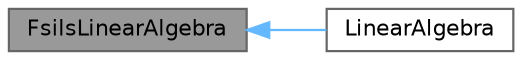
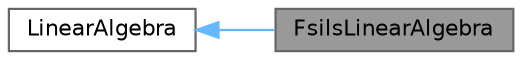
edge "LinearAlgebra" -> "FsilsLinearAlgebra": reversed
